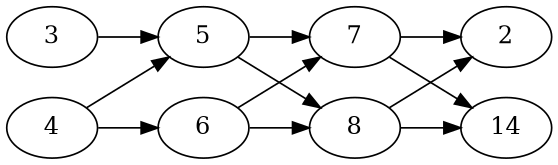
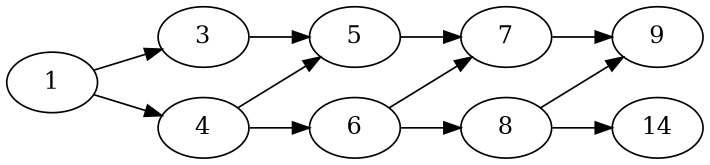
node "2": label "2" -> "9"
edge "5" -> "8": removed
edge "7" -> "14": removed
node "1": added
